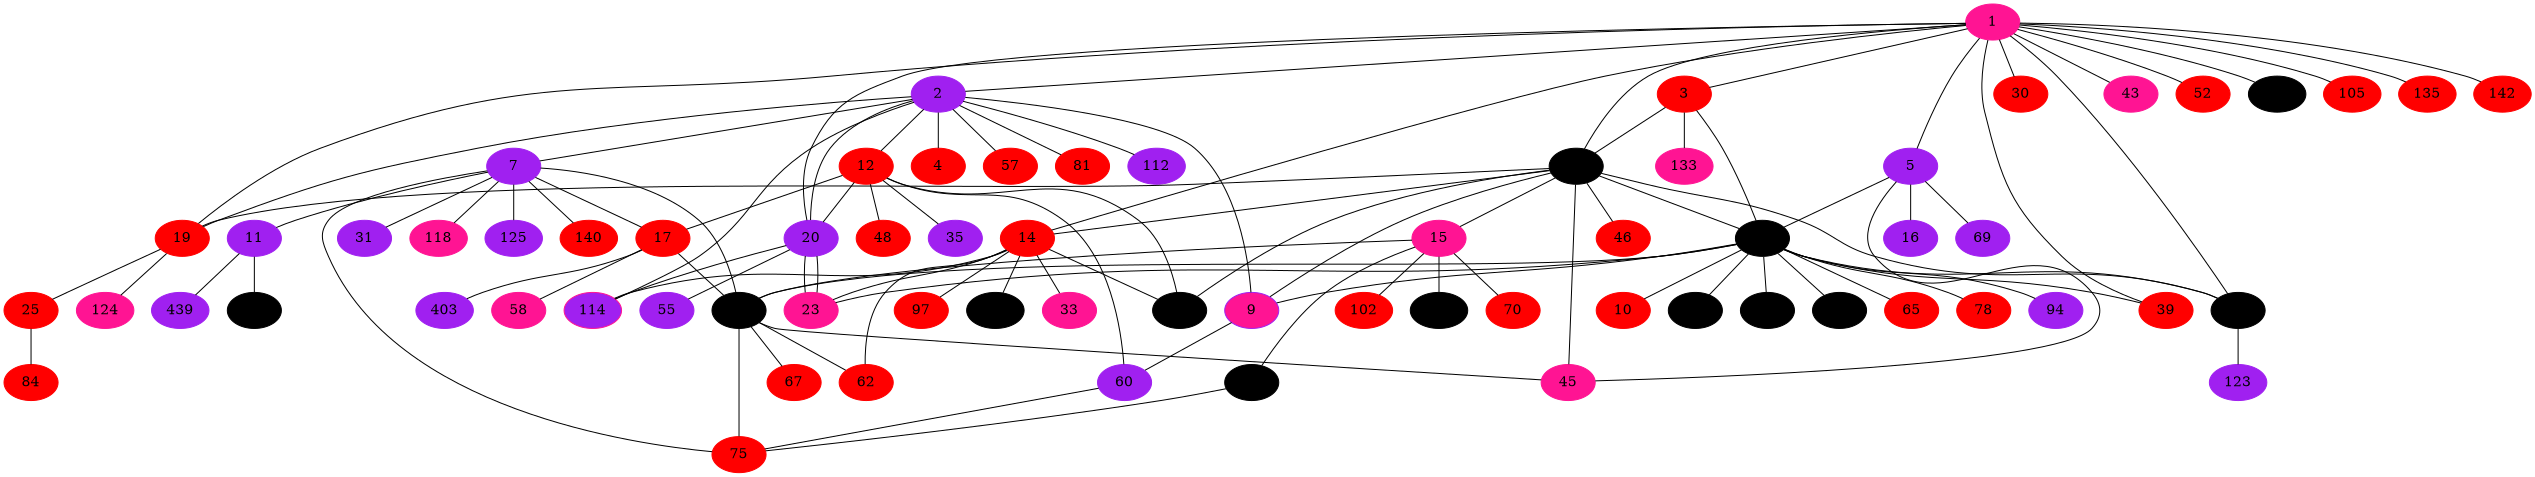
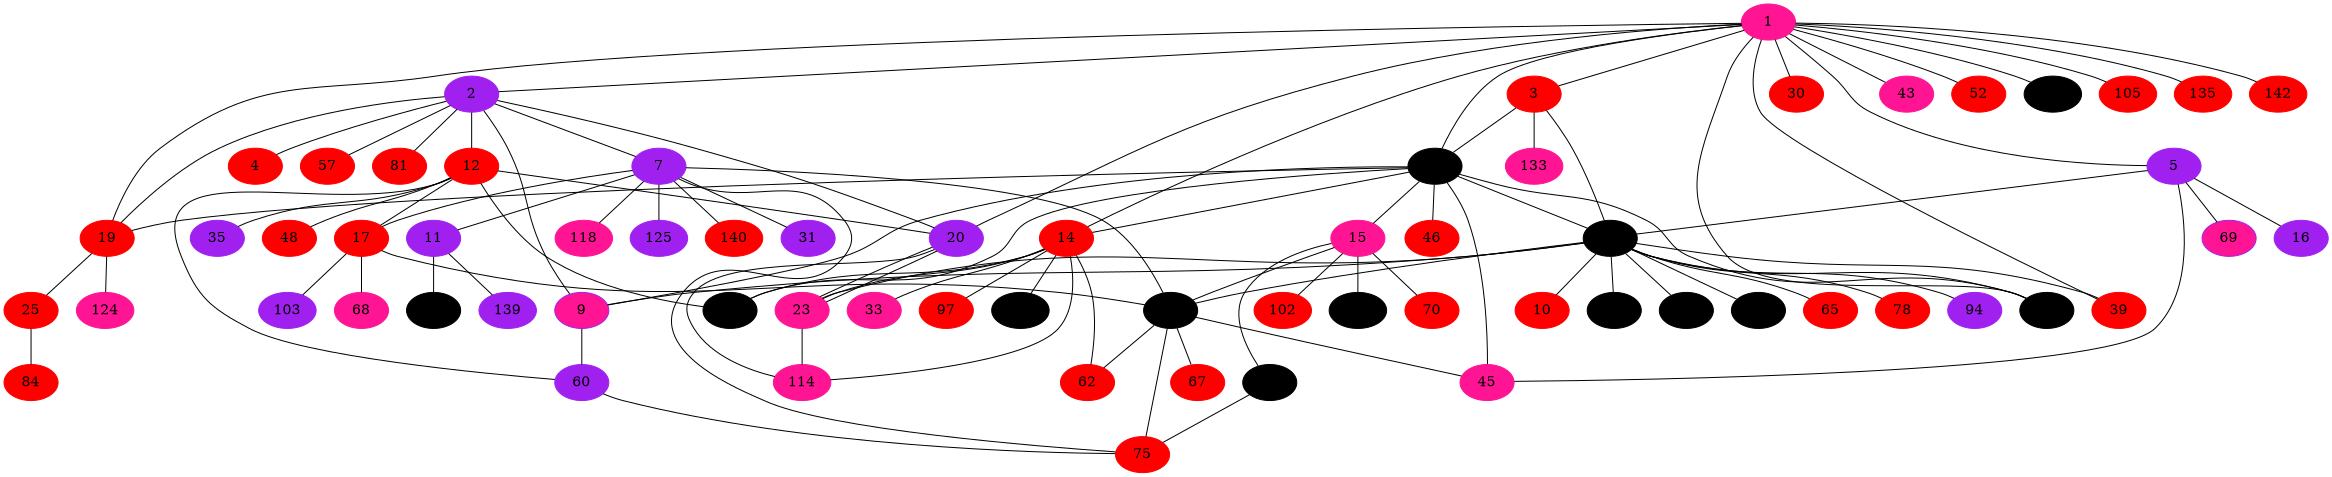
node "112": removed
edge "2" -- "114": now "23" -- "114"
node "69": fillcolor purple -> deeppink
node "439": label "439" -> "139"
node "403": label "403" -> "103"
node "58": label "58" -> "68"
node "114": fillcolor purple -> deeppink
node "55": removed
node "123": removed
